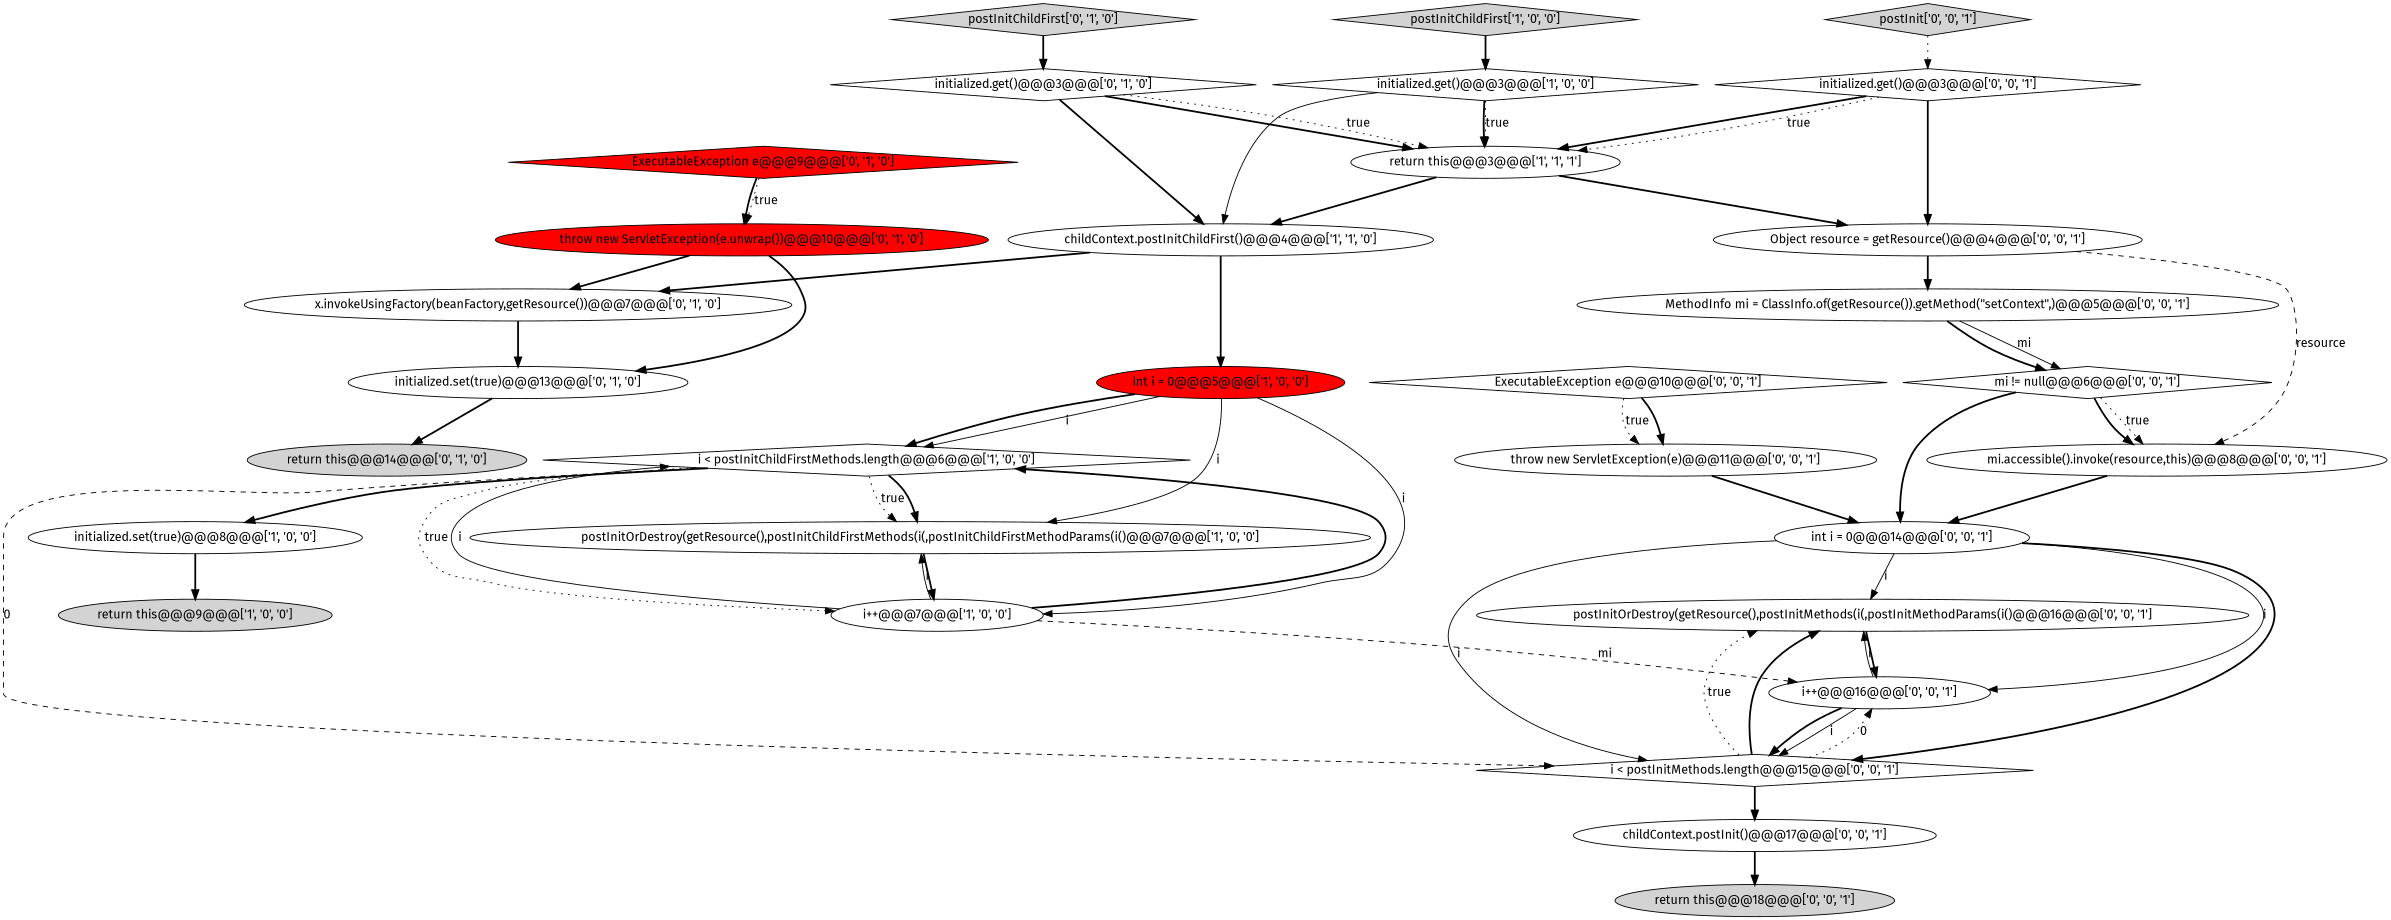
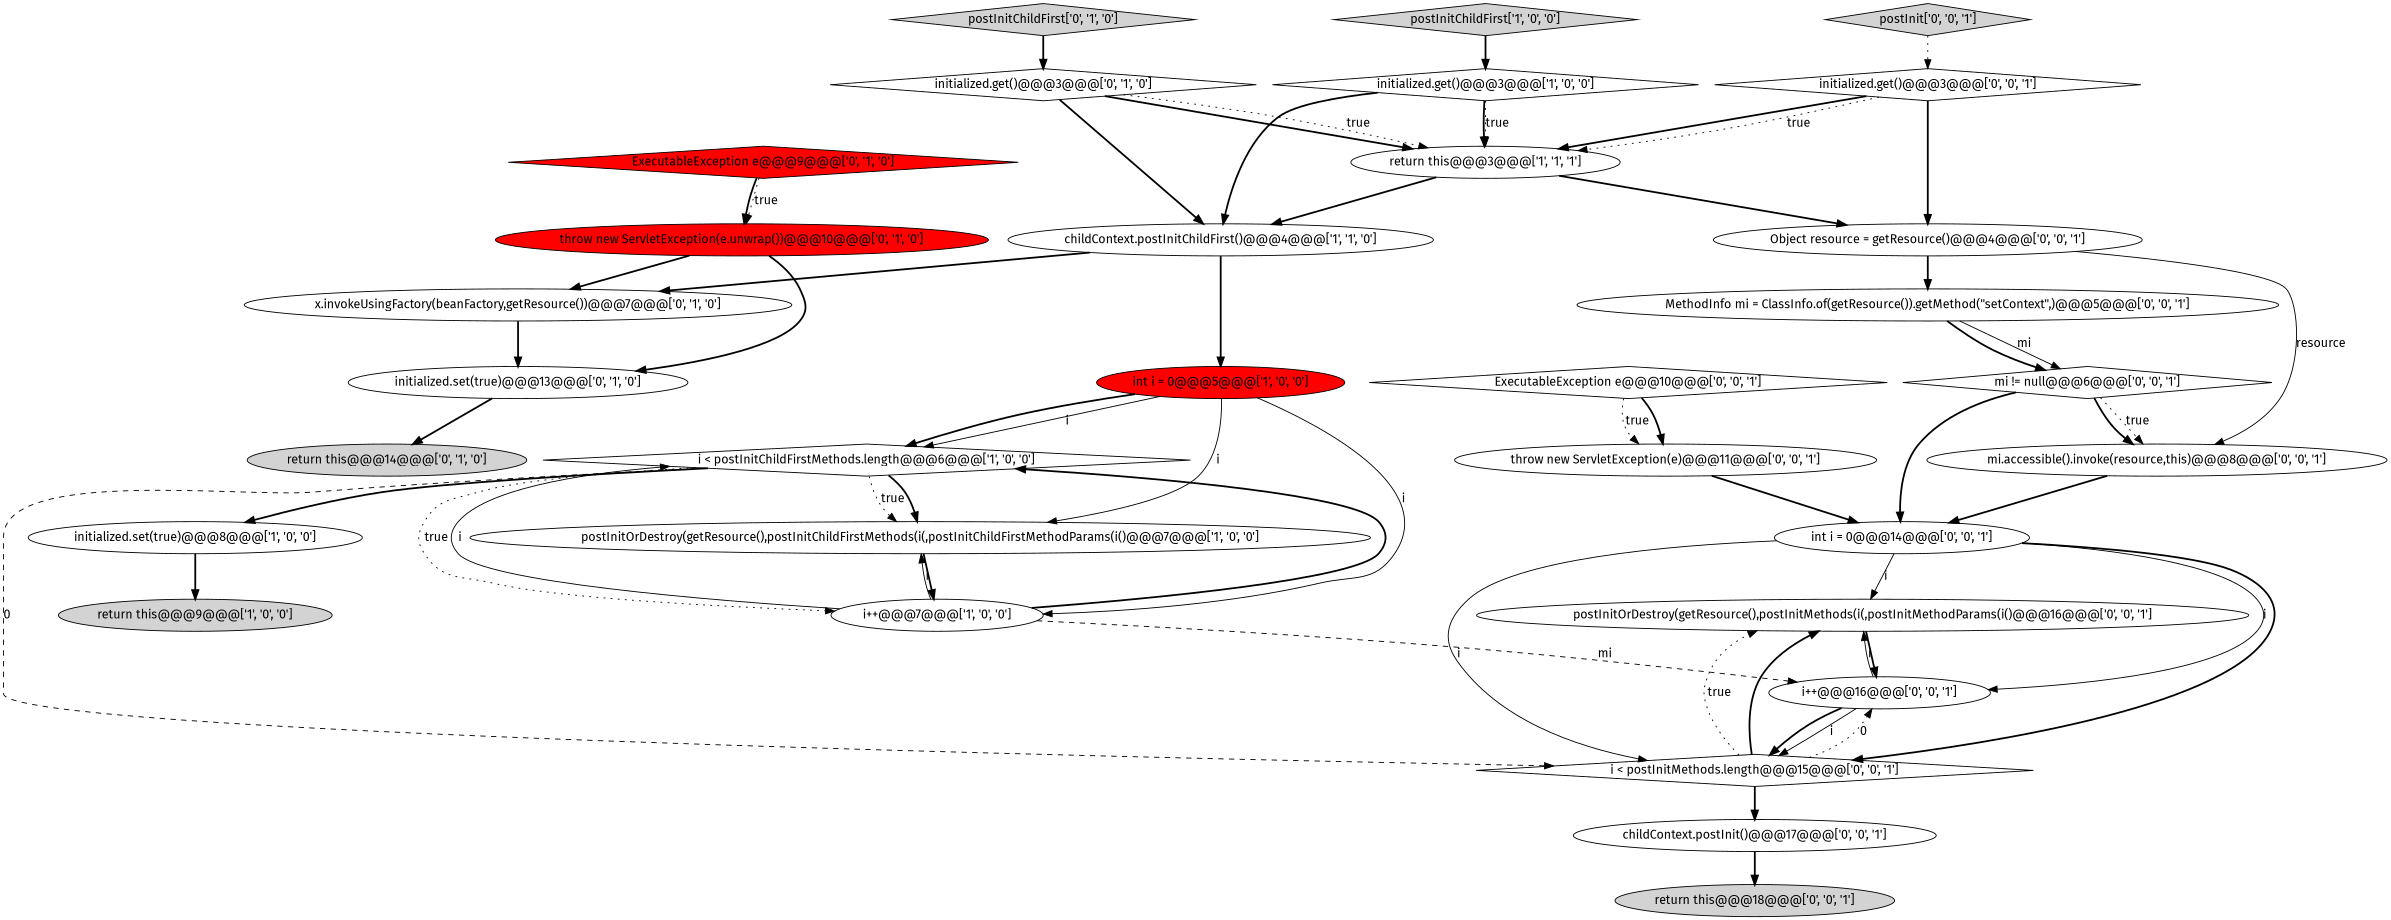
edge "initialized.get()@@@3@@@['1', '0', '0']" -> "childContext.postInitChildFirst()@@@4@@@['1', '1', '0']": style solid -> bold
edge "Object resource = getResource()@@@4@@@['0', '0', '1']" -> "mi.accessible().invoke(resource,this)@@@8@@@['0', '0', '1']": style dashed -> solid
